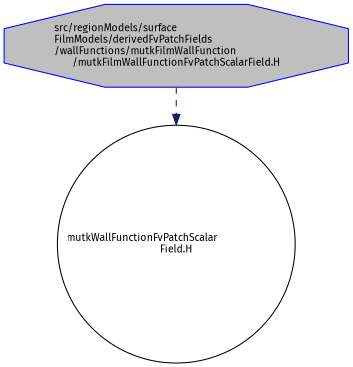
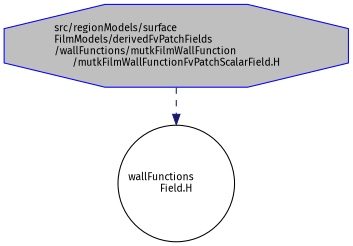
node "mutkWallFunctionFvPatchScalar Field.H": label "mutkWallFunctionFvPatchScalar Field.H" -> "wallFunctions Field.H"
